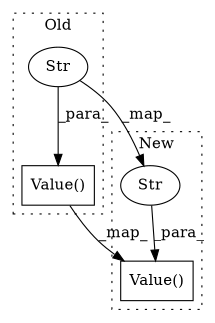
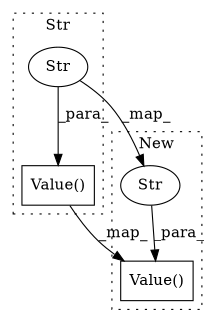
cluster "Old": label "Old" -> "Str"
